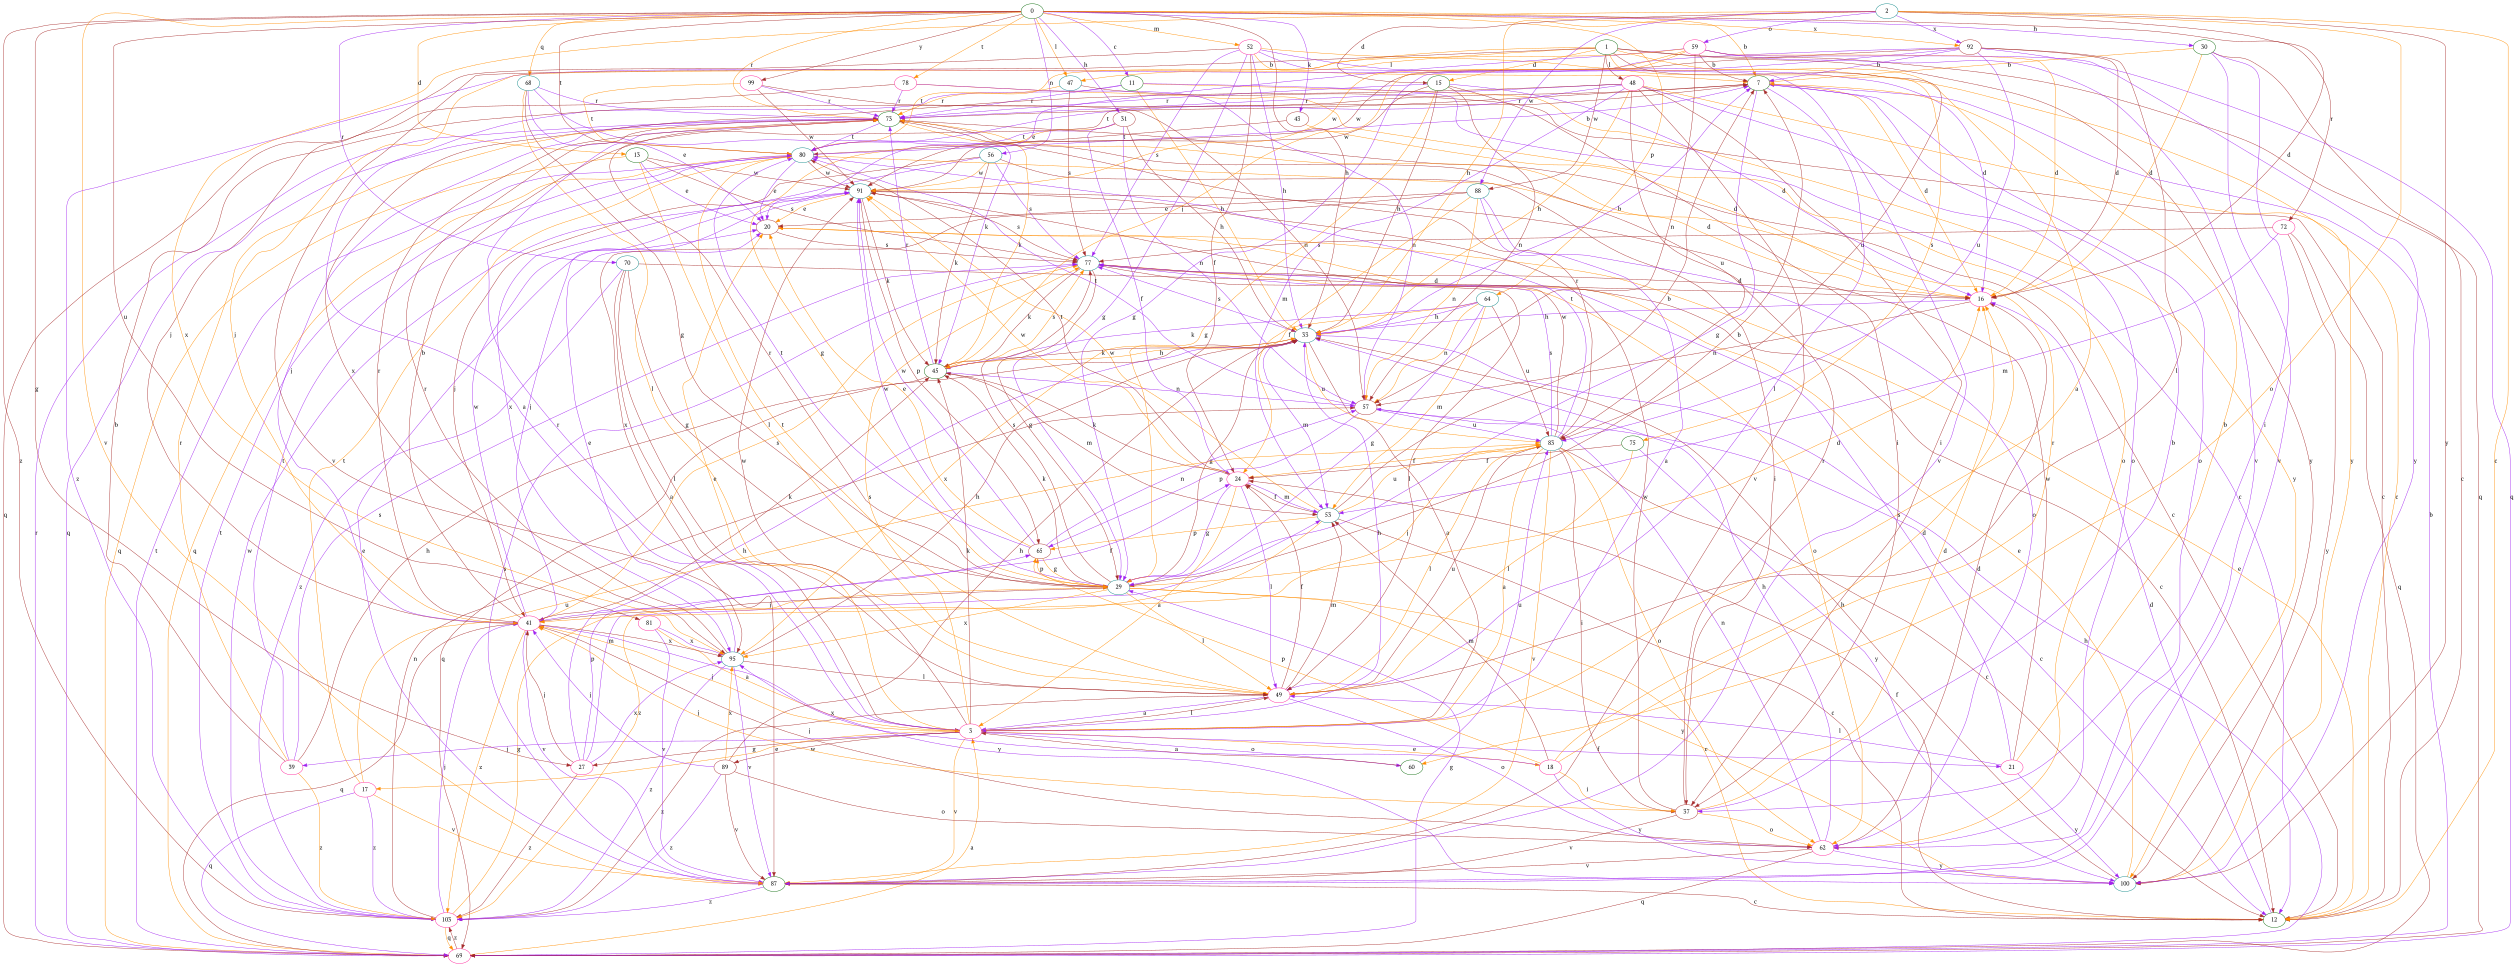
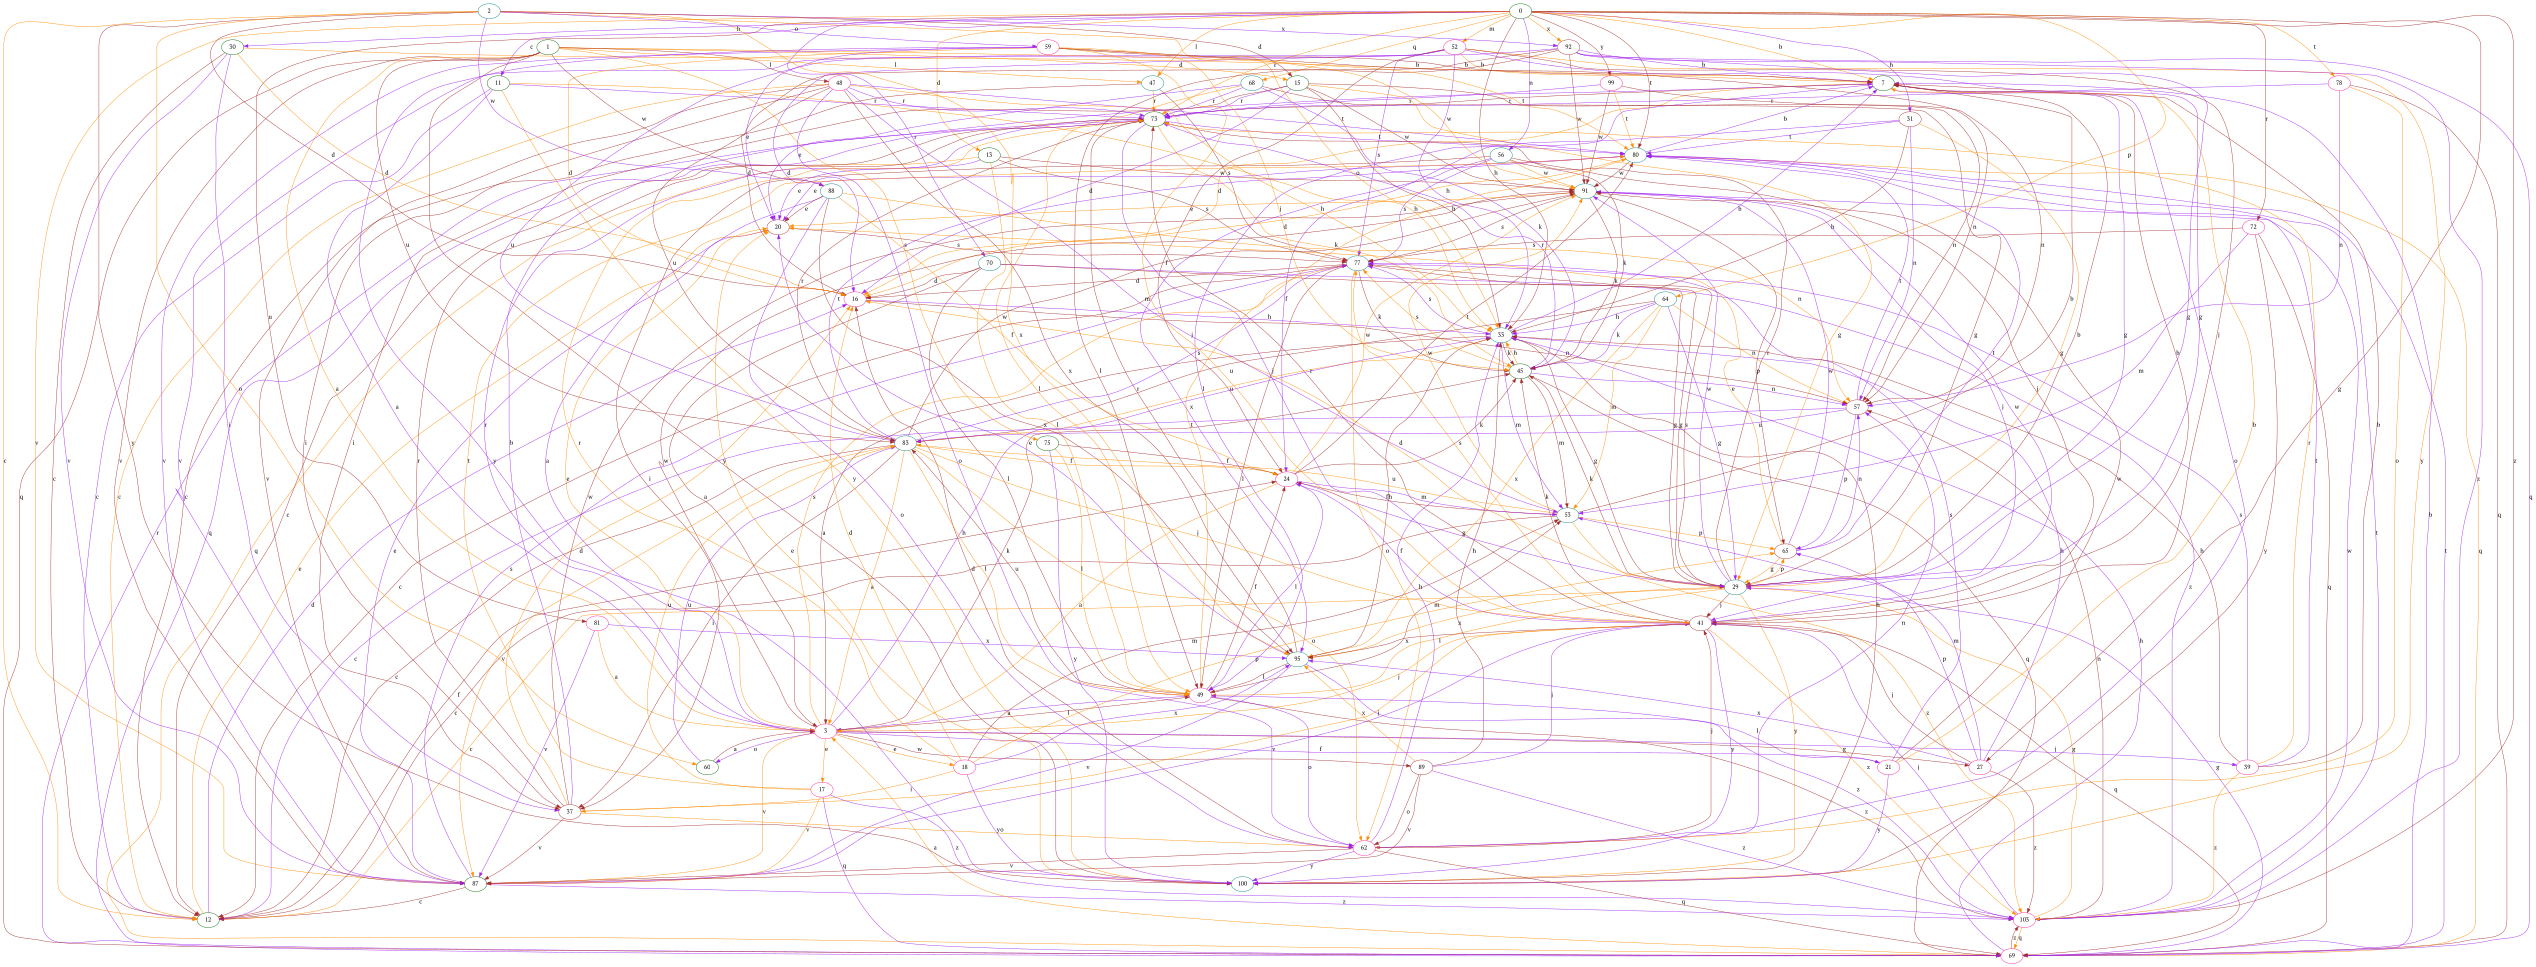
node "43": removed
edge "2" -> "33": label "h" -> "o"
node "41": color deeppink -> brown
